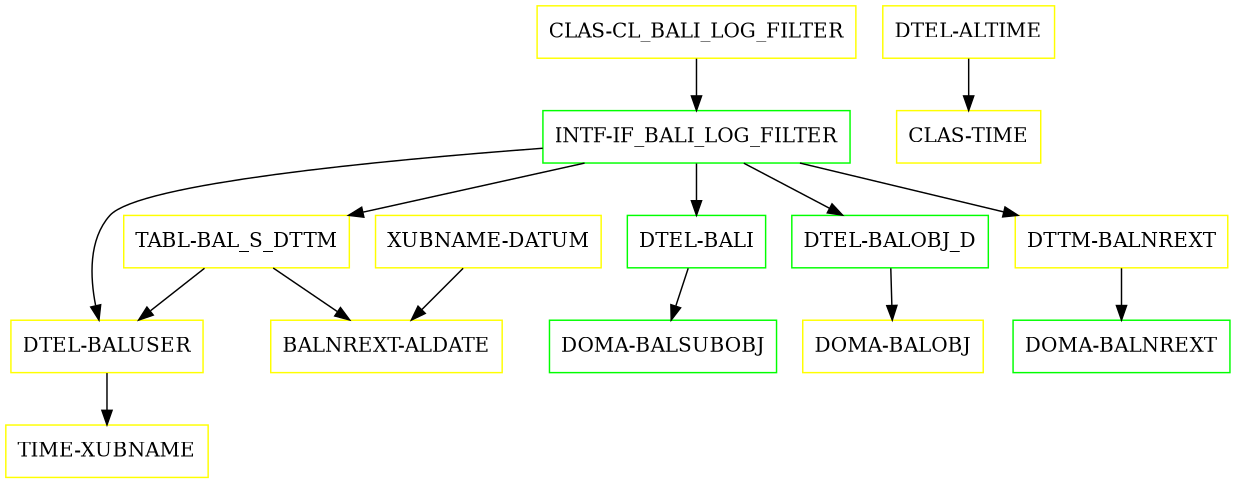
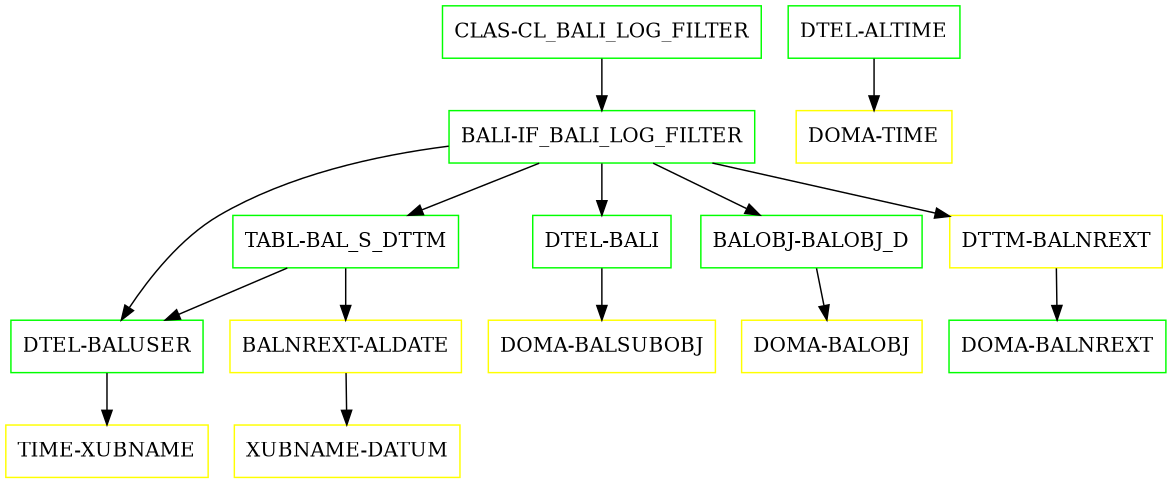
node "CLAS-CL_BALI_LOG_FILTER": color yellow -> green
node "DTEL-ALTIME": color yellow -> green
node "INTF-IF_BALI_LOG_FILTER": label "INTF-IF_BALI_LOG_FILTER" -> "BALI-IF_BALI_LOG_FILTER"
node "CLAS-TIME": label "CLAS-TIME" -> "DOMA-TIME"
node "TABL-BAL_S_DTTM": color yellow -> green
node "DTEL-BALOBJ_D": label "DTEL-BALOBJ_D" -> "BALOBJ-BALOBJ_D"
edge "XUBNAME-DATUM" -> "BALNREXT-ALDATE": reversed
node "DTEL-BALUSER": color yellow -> green
node "DOMA-BALSUBOBJ": color green -> yellow
